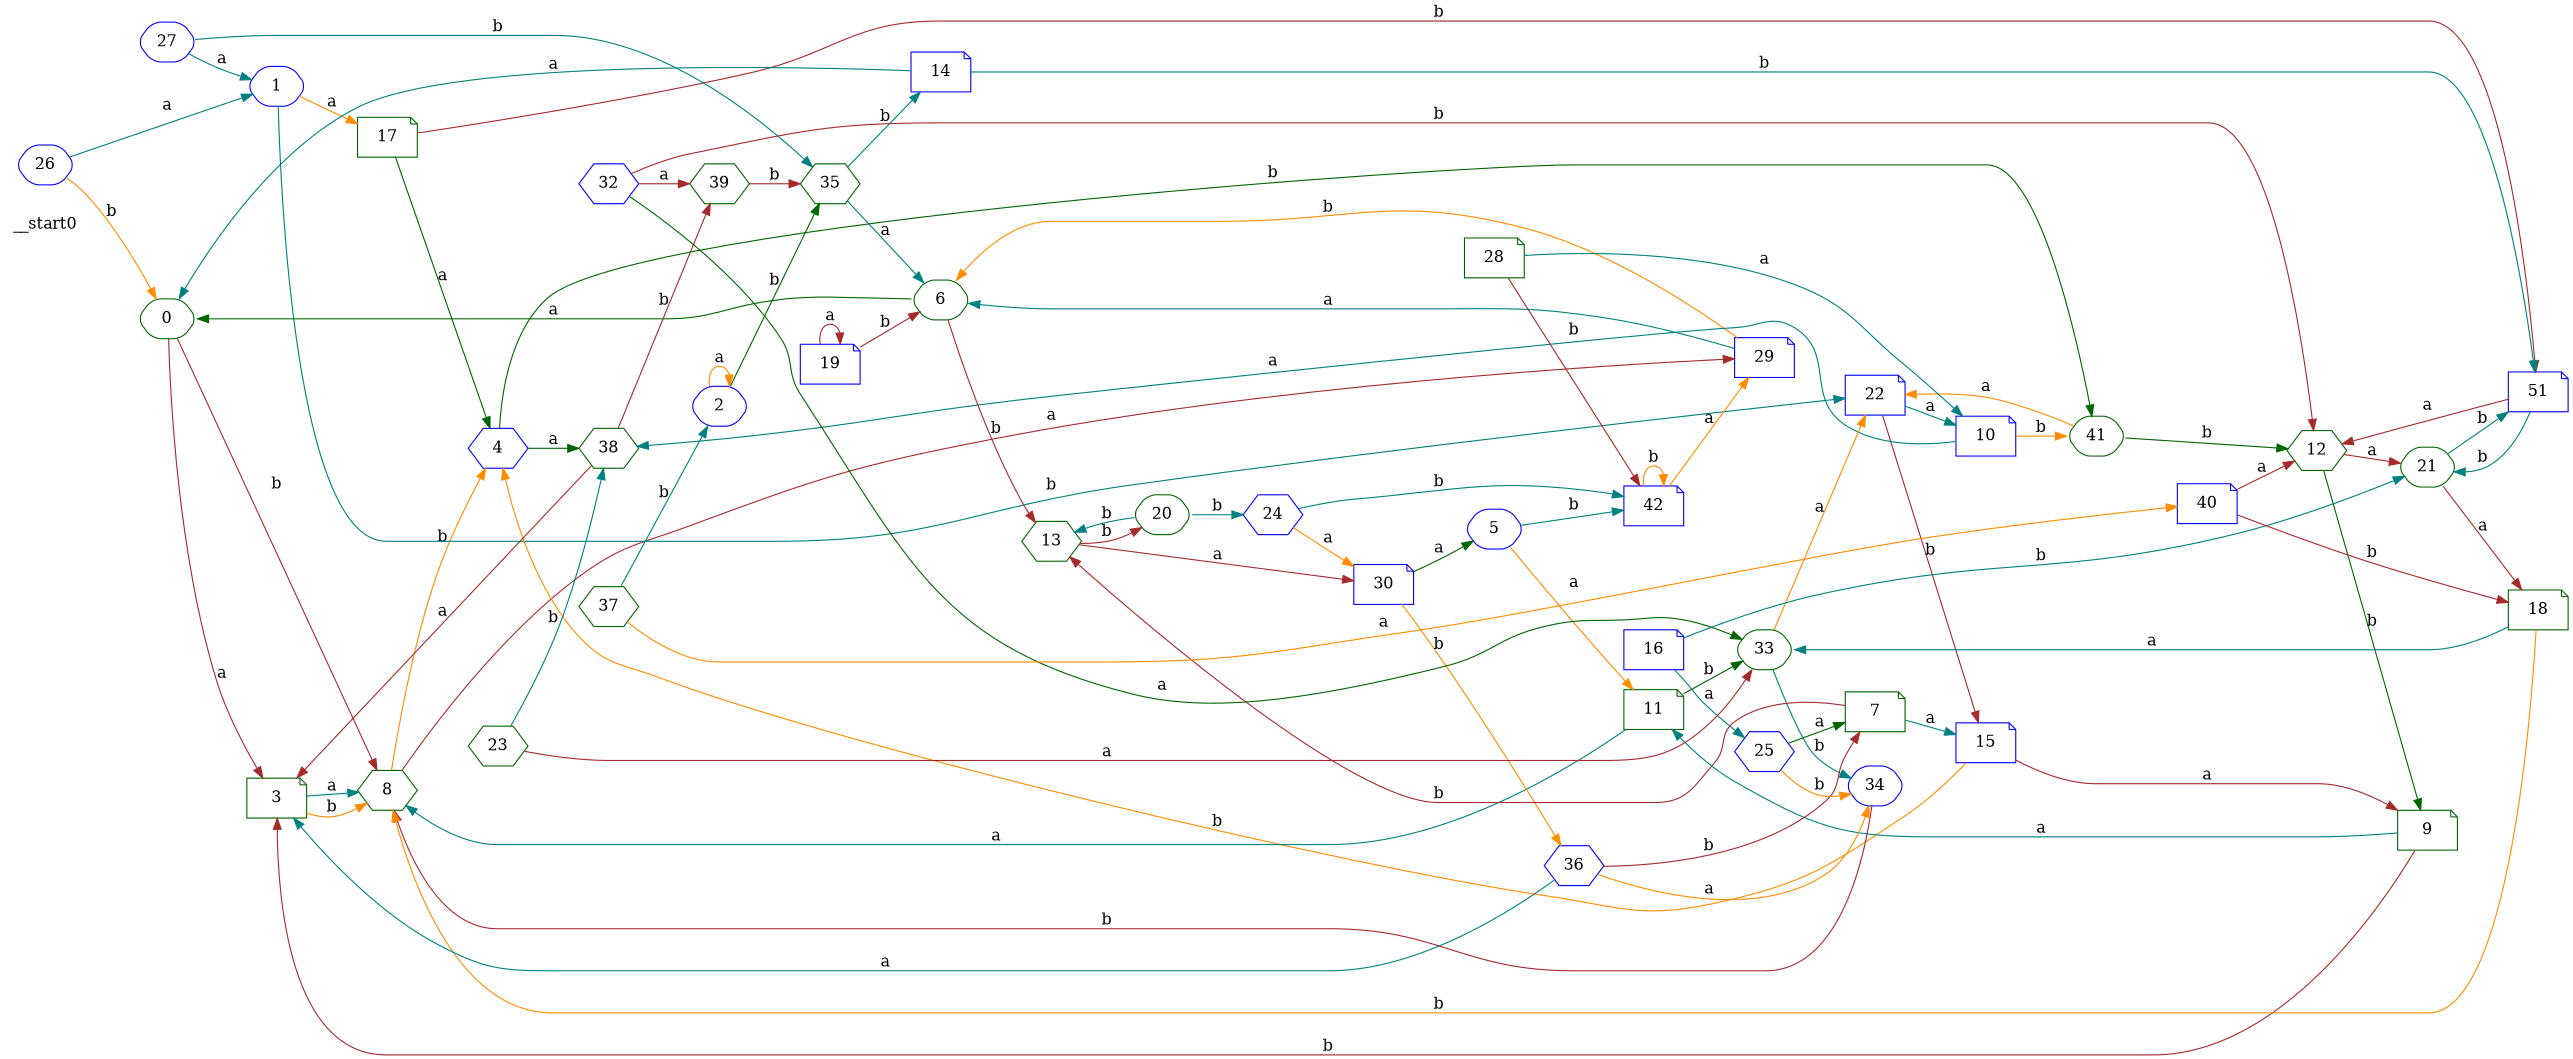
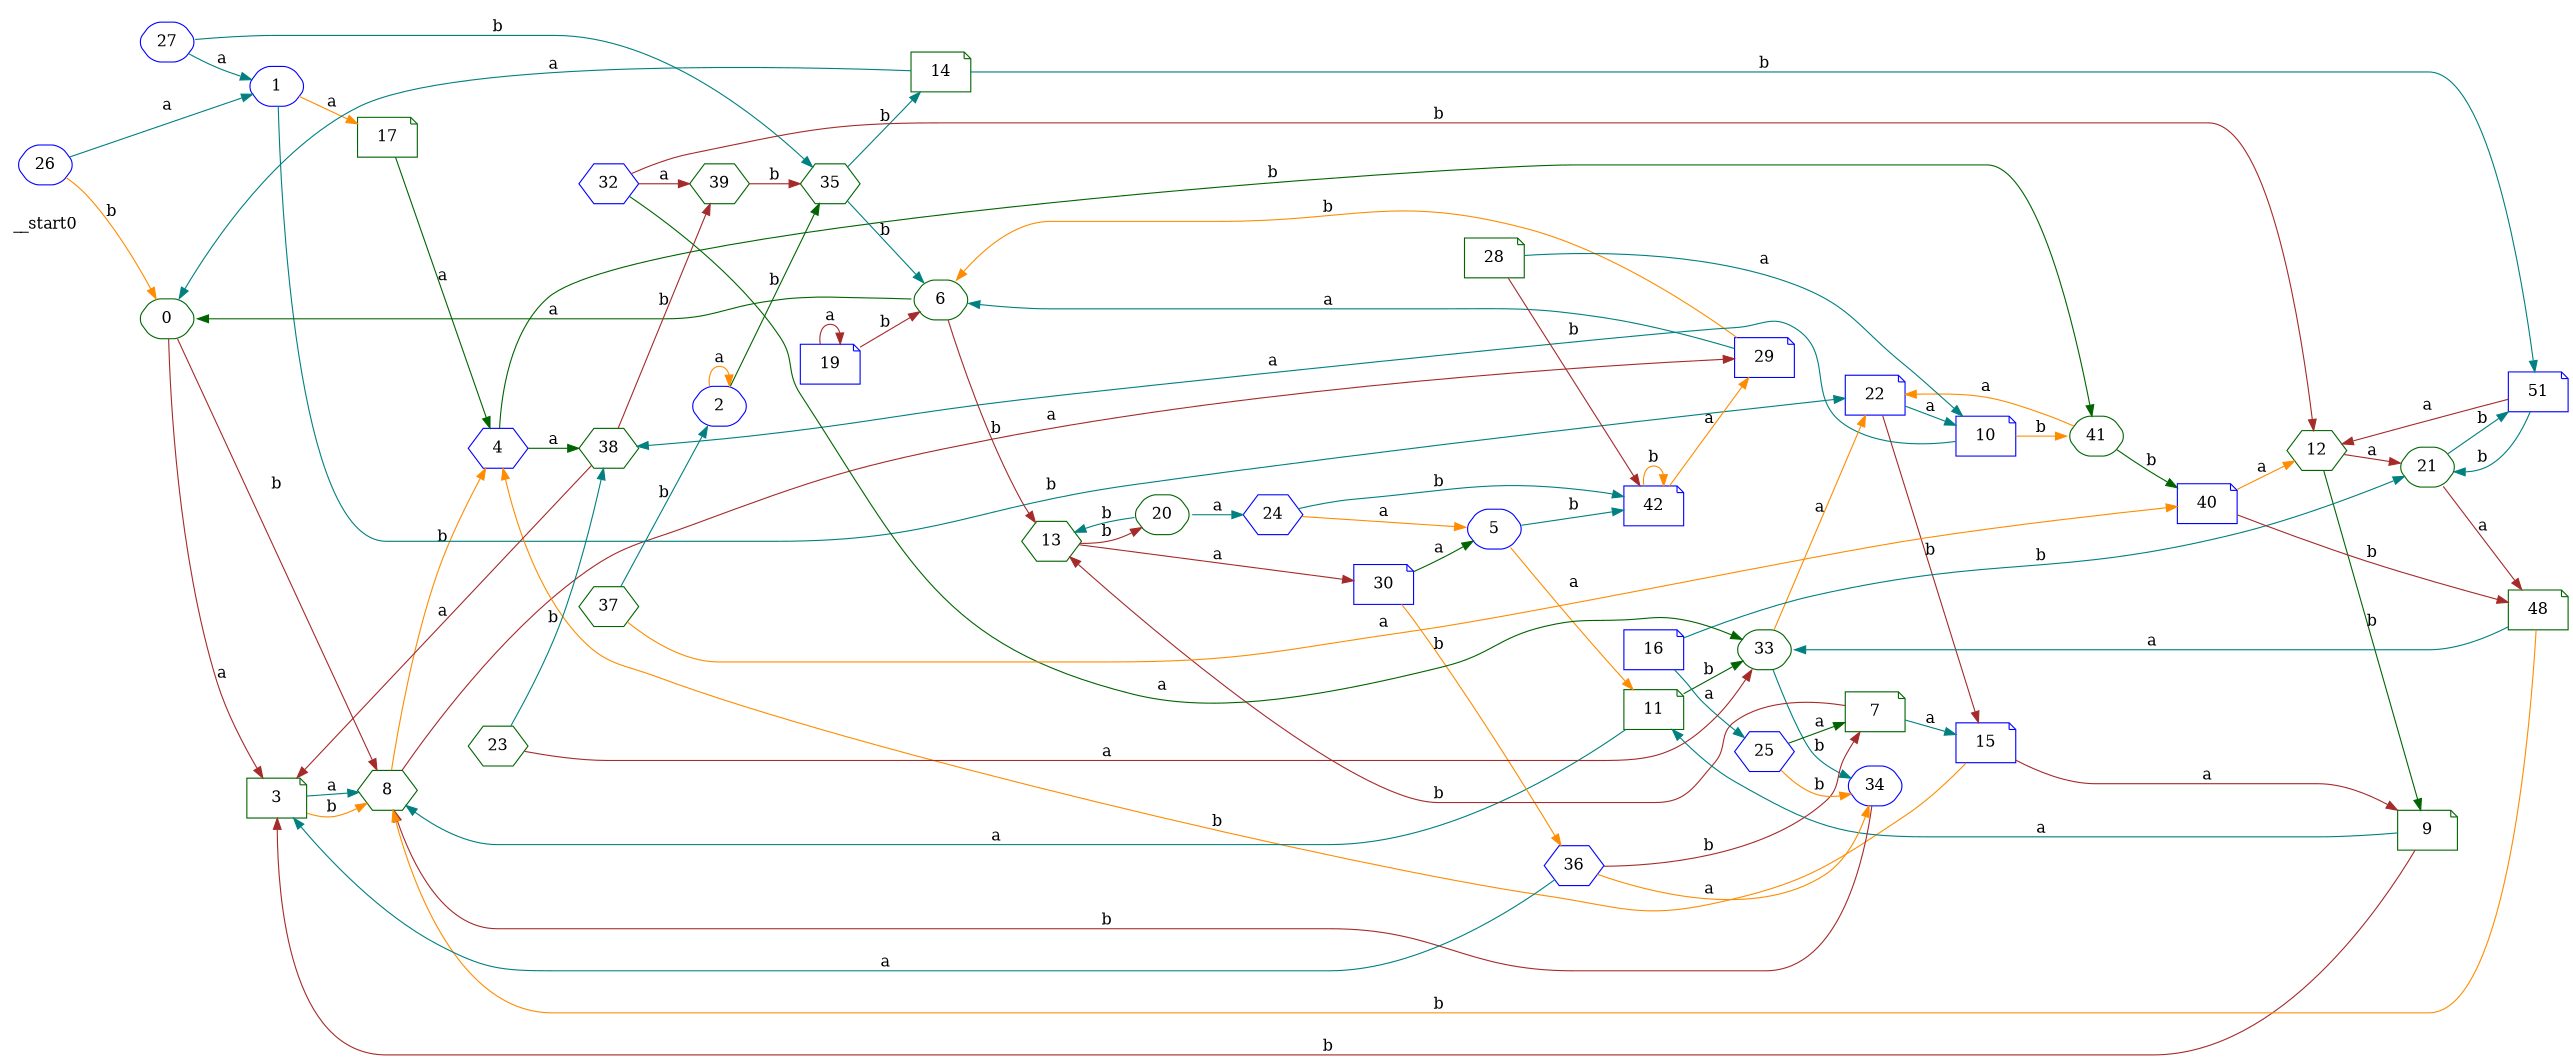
edge "17" -> "51": removed, label "b"
node "14": color blue -> darkgreen
edge "35" -> "6": label "a" -> "b"
edge "41" -> "12": now "41" -> "40"
edge "40" -> "12": color brown -> darkorange
edge "20" -> "24": label "b" -> "a"
edge "24" -> "30": now "24" -> "5"
node "18": label "18" -> "48"
